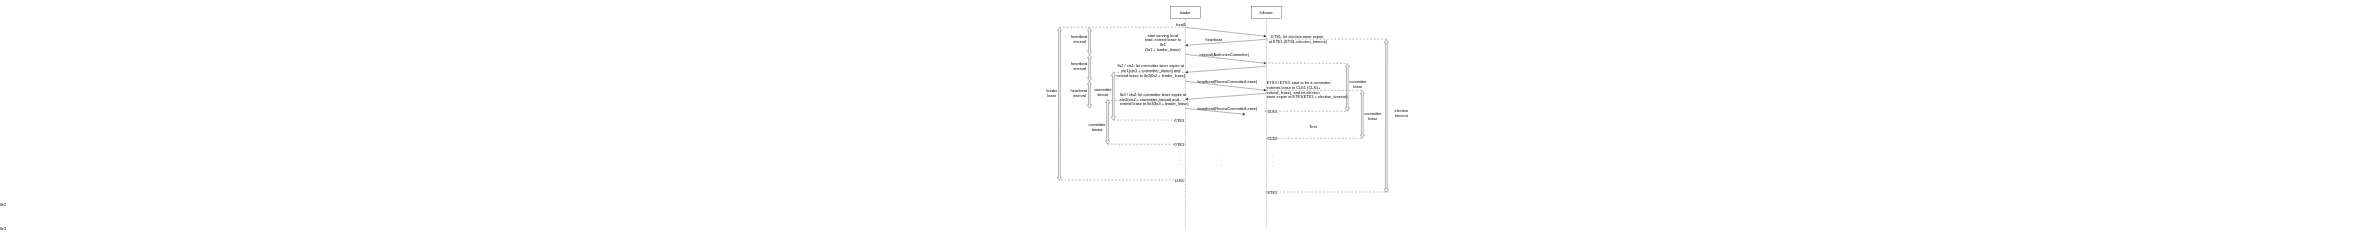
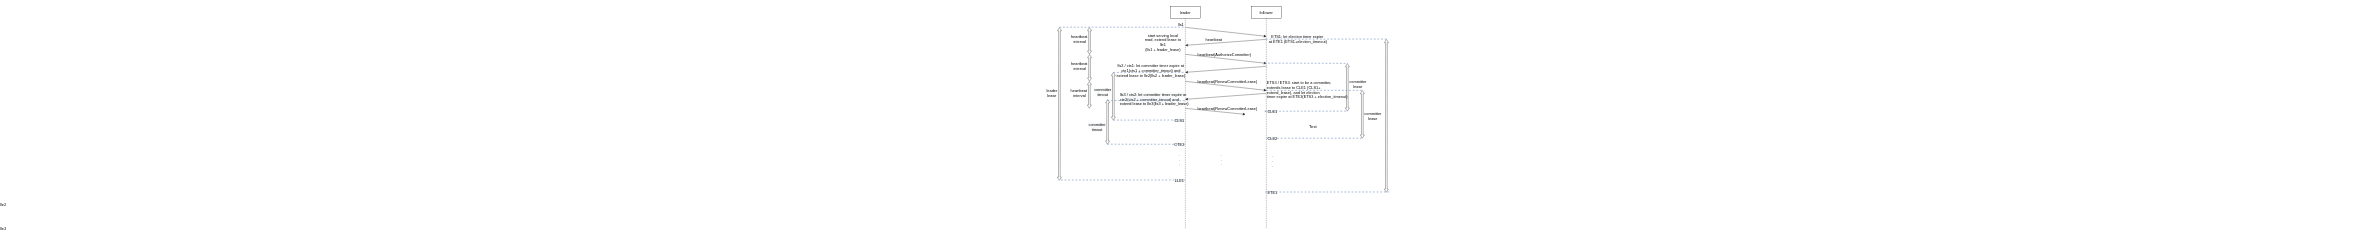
node "local1": label "local1" -> "lls1"
node "interval(AuthorizeCommitter)": label "interval(AuthorizeCommitter)" -> "heartbeat(AuthorizeCommitter)"
node "electiontimeout": removed
node "CTE1": label "CTE1" -> "CLS1"
